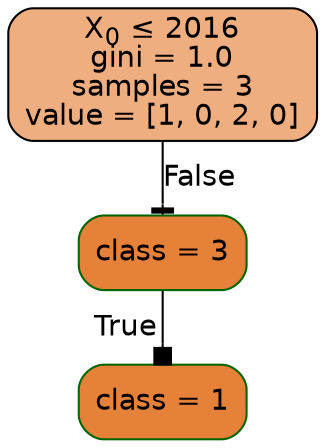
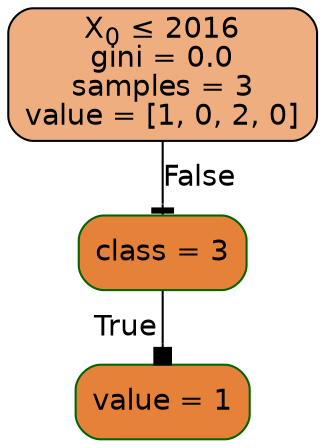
node "X": text "gini = 1.0" -> "gini = 0.0"
node "class = 1": label "class = 1" -> "value = 1"
